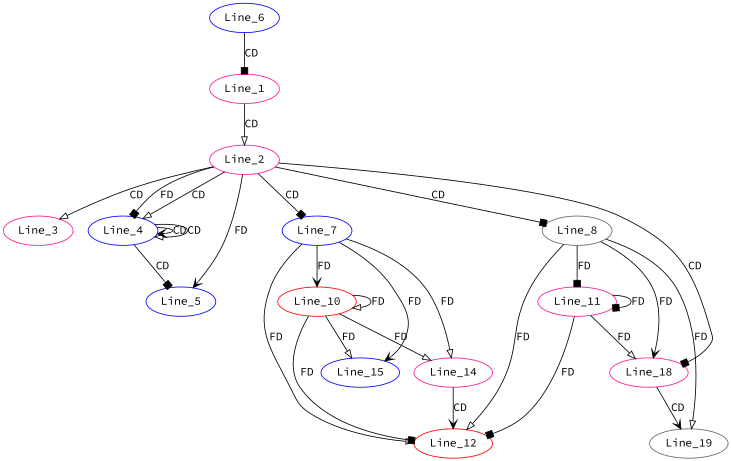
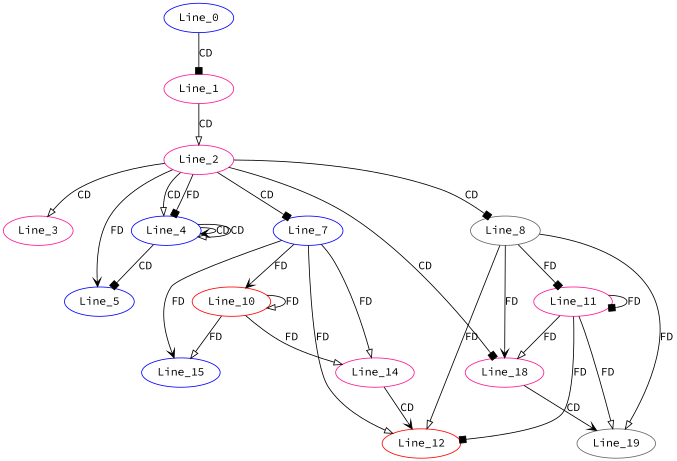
node "Line_6": label "Line_6" -> "Line_0"
edge "Line_11" -> "Line_19": added, label "FD"
edge "Line_10" -> "Line_12": removed, label "FD"
